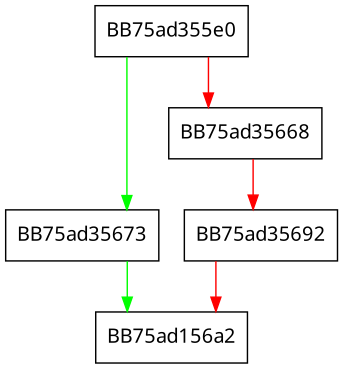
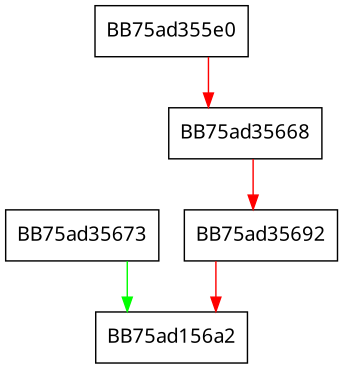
edge "BB75ad355e0" -> "BB75ad35673": removed
